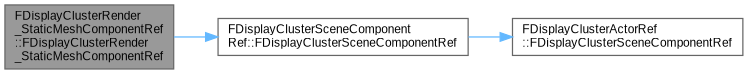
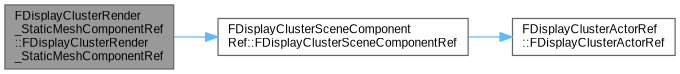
node "FDisplayClusterActorRef ::FDisplayClusterSceneComponentRef": label "FDisplayClusterActorRef ::FDisplayClusterSceneComponentRef" -> "FDisplayClusterActorRef ::FDisplayClusterActorRef"
